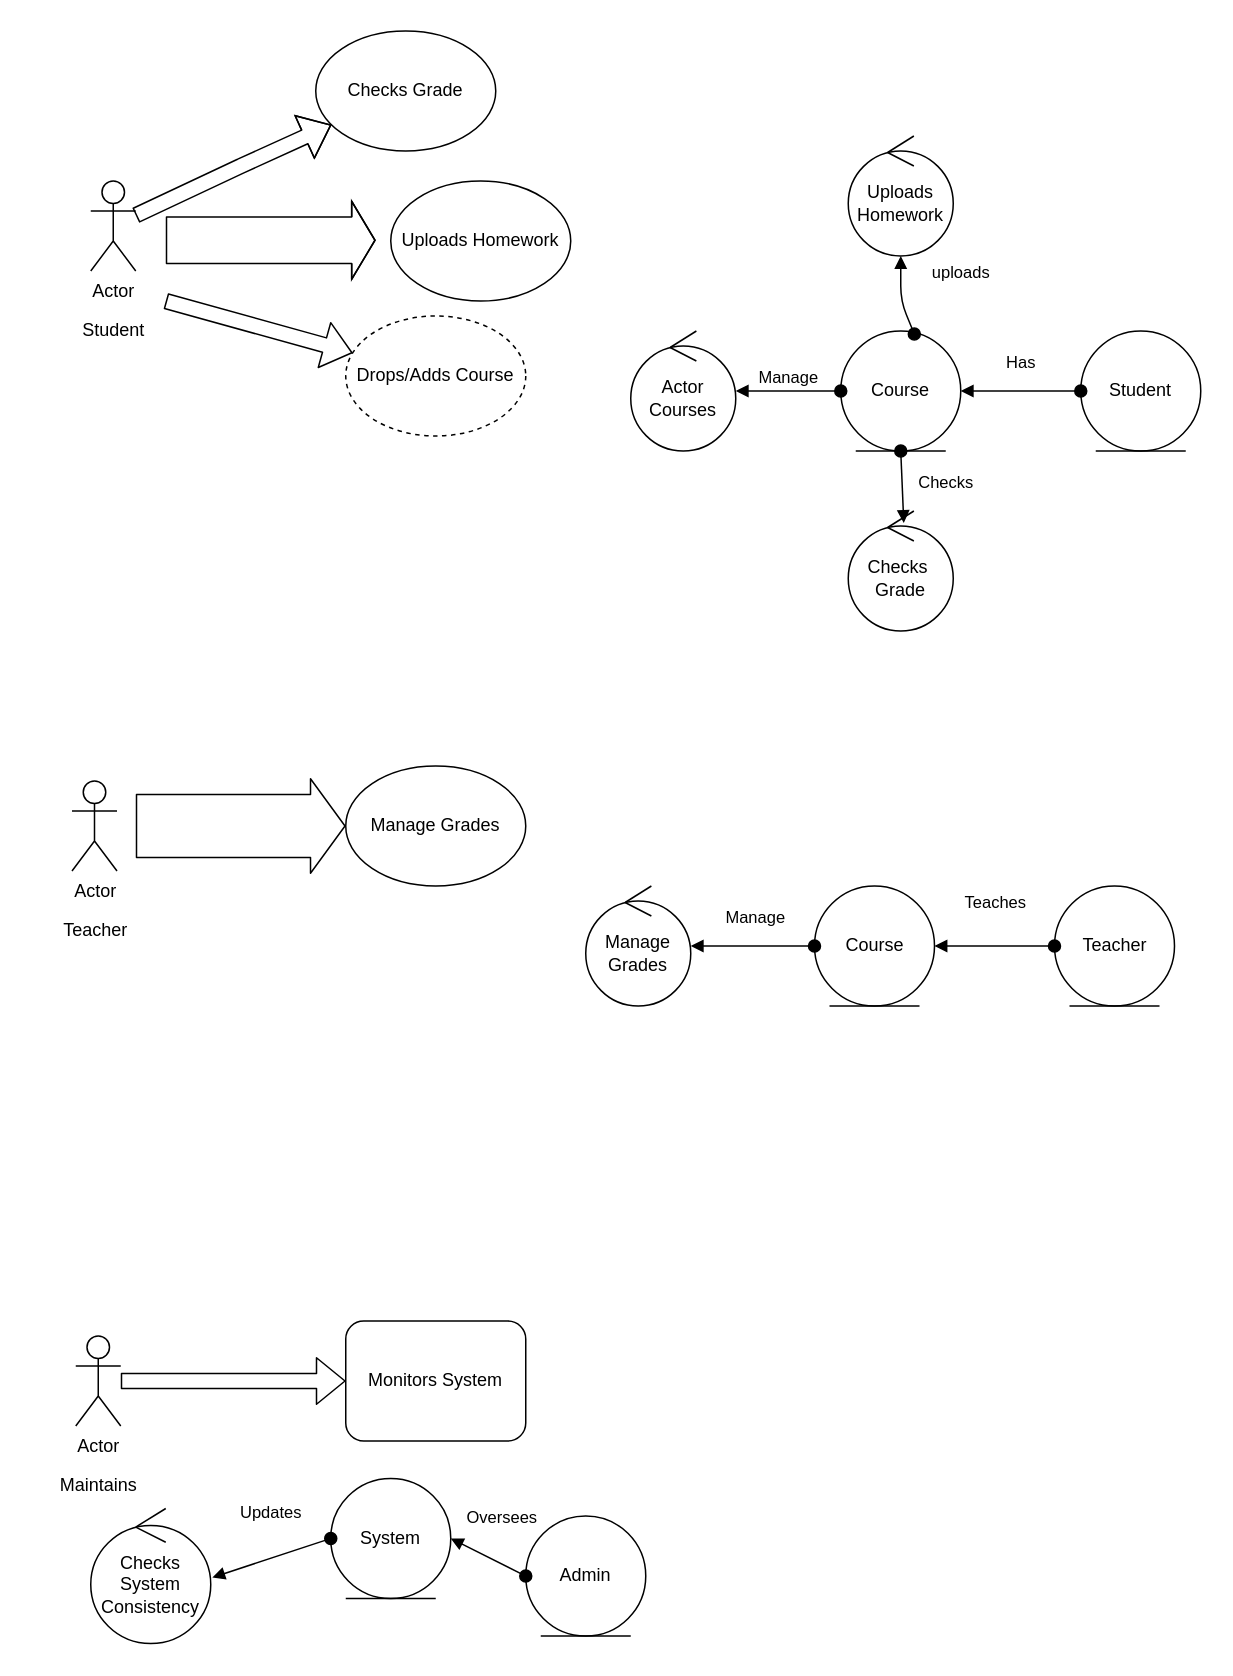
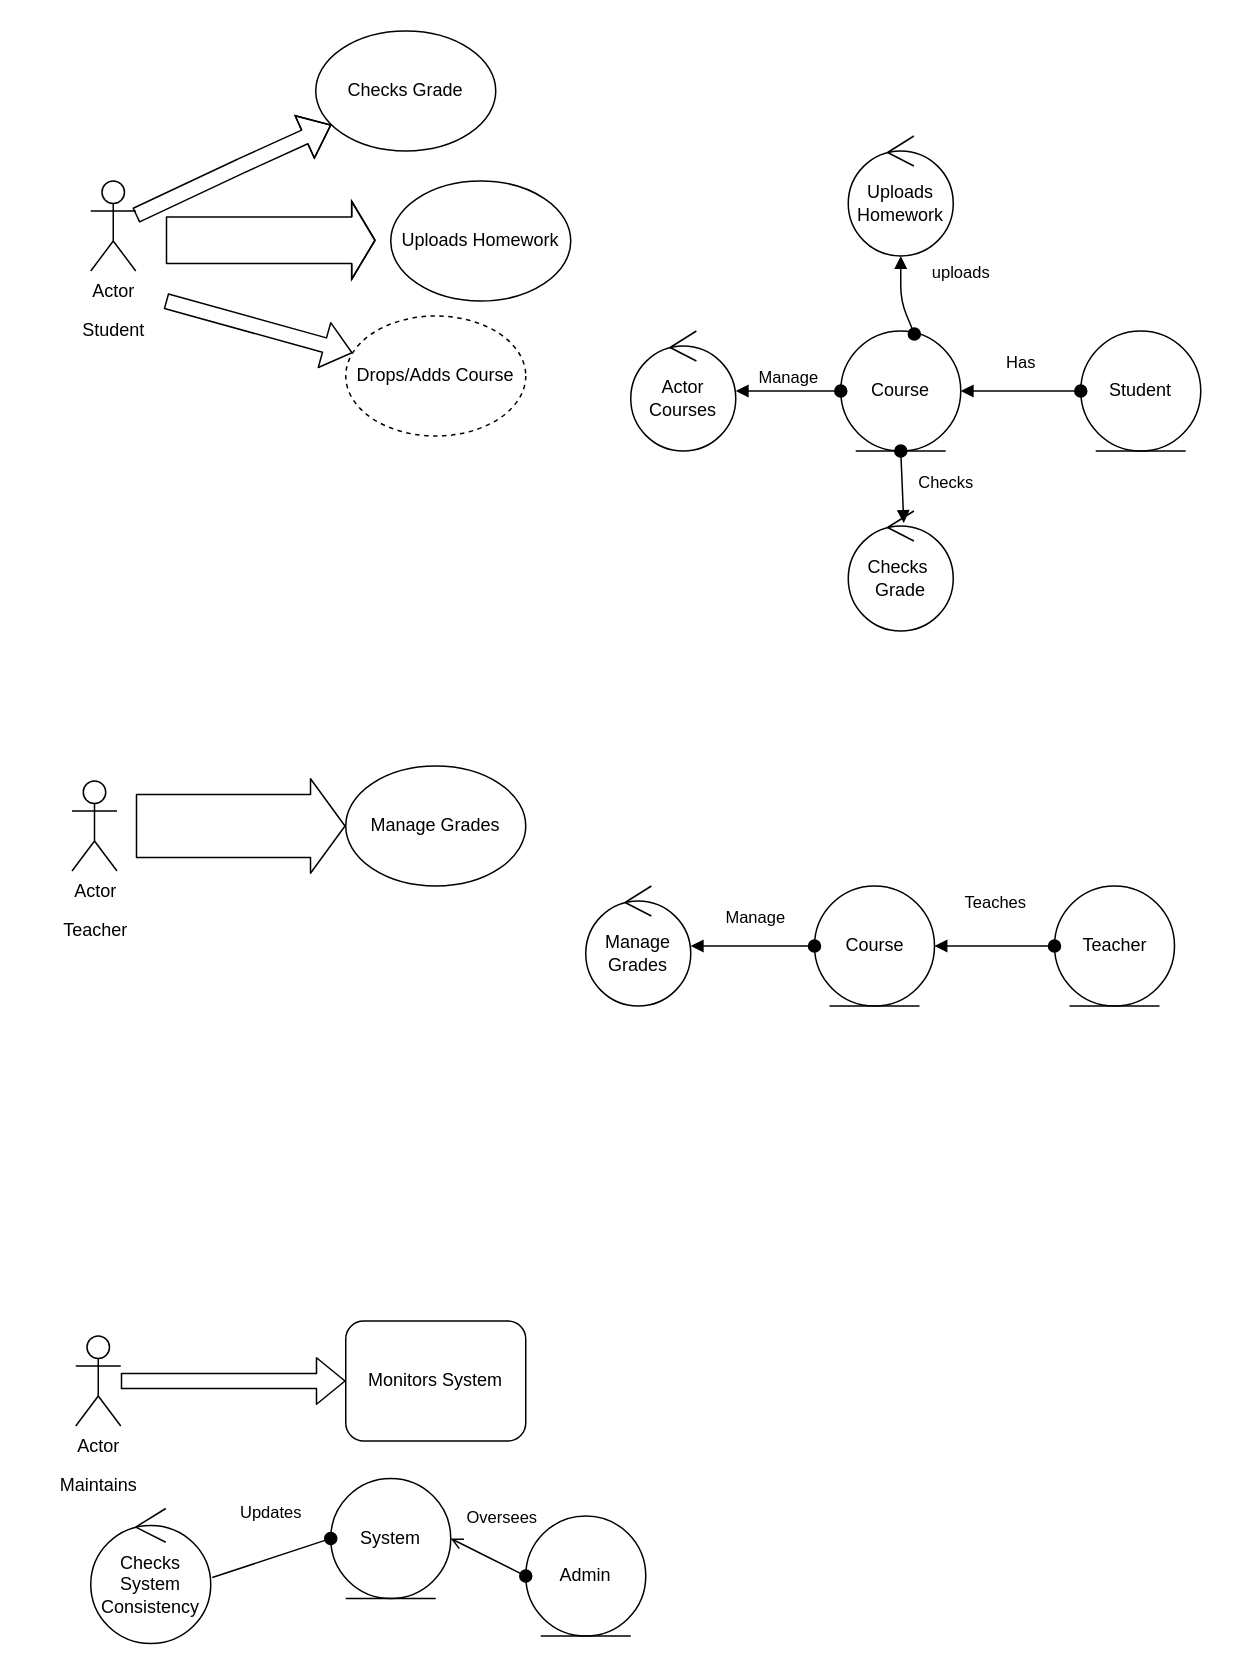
edge "System" -- "Admin": arrowhead block -> open
edge "System" -- "Checks System Consistency": arrowhead block -> none
